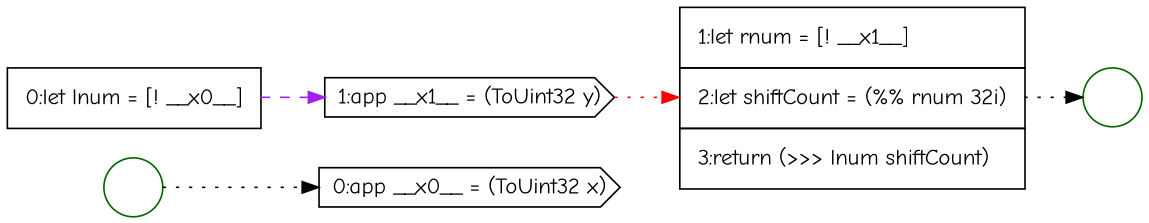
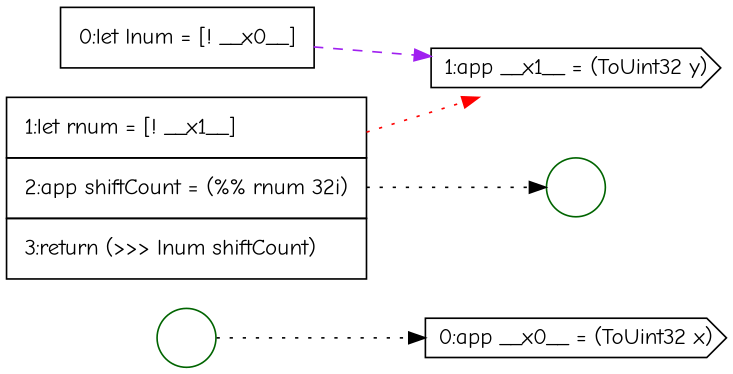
edge "1:app __x1__ = (ToUint32 y)" -> "1:let rnum = [! __x1__]": reversed
node "1:let rnum = [! __x1__]": text "2:let shiftCount = (%% rnum 32i)" -> "2:app shiftCount = (%% rnum 32i)"
